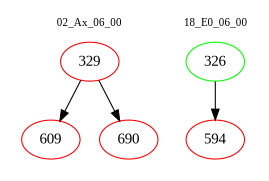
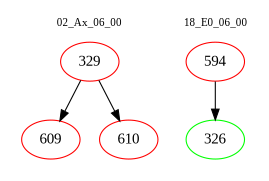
edge "326" -> "594": reversed
node "690": label "690" -> "610"
